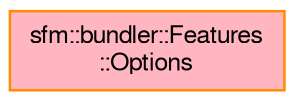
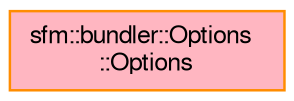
node "sfm::bundler::Features ::Options": label "sfm::bundler::Features ::Options" -> "sfm::bundler::Options ::Options"
